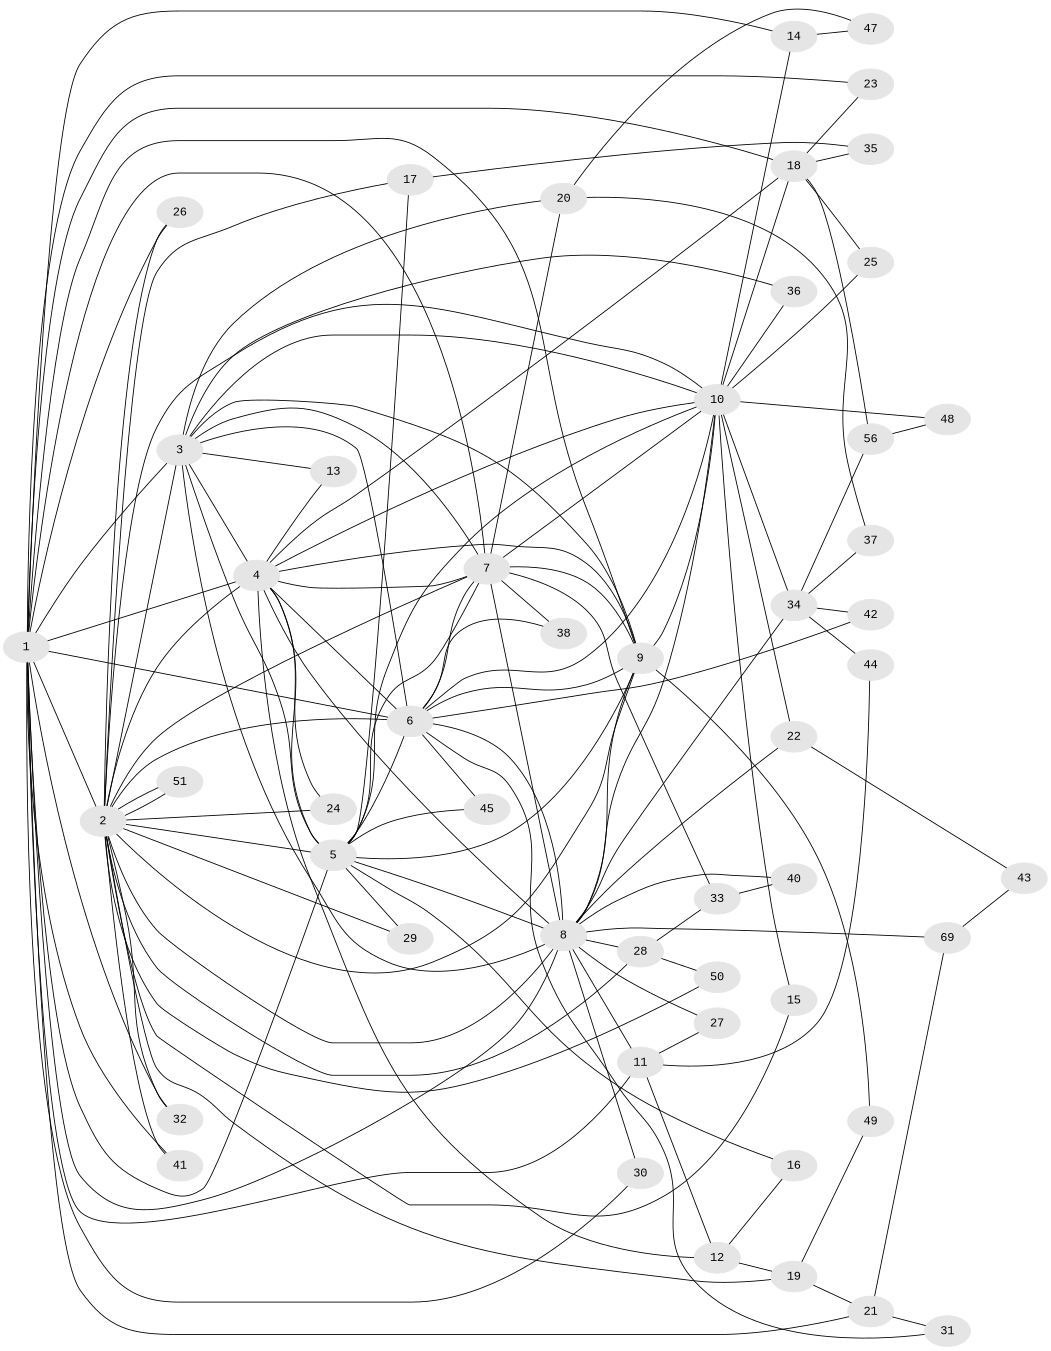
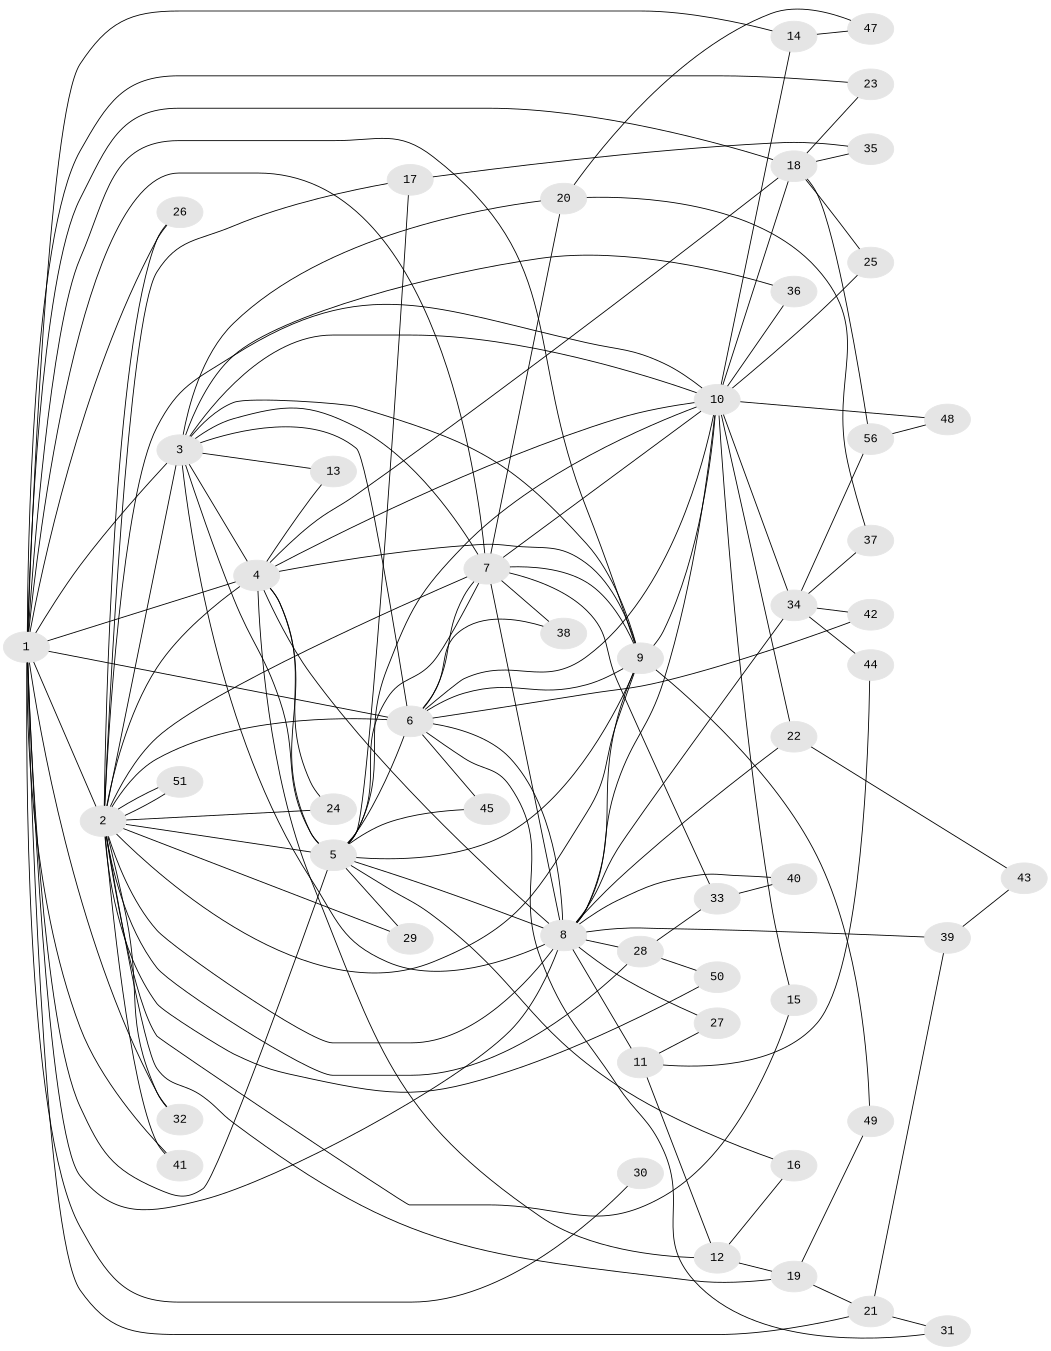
edge "7" -- "4": removed
edge "4" -- "6": removed
node "69": label "69" -> "39"
edge "8" -- "30": removed
edge "1" -- "11": removed
